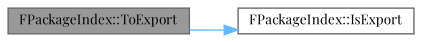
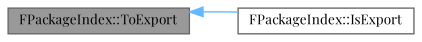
edge "FPackageIndex::ToExport" -> "FPackageIndex::IsExport": reversed
